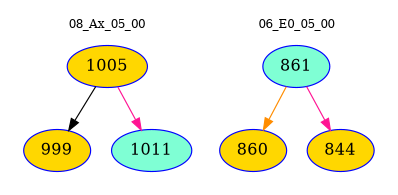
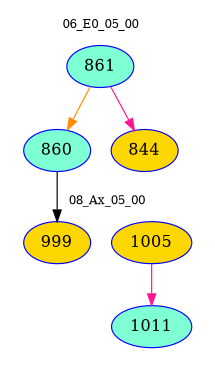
edge "1005" -> "999": now "860" -> "999"
node "860": fillcolor gold -> aquamarine
